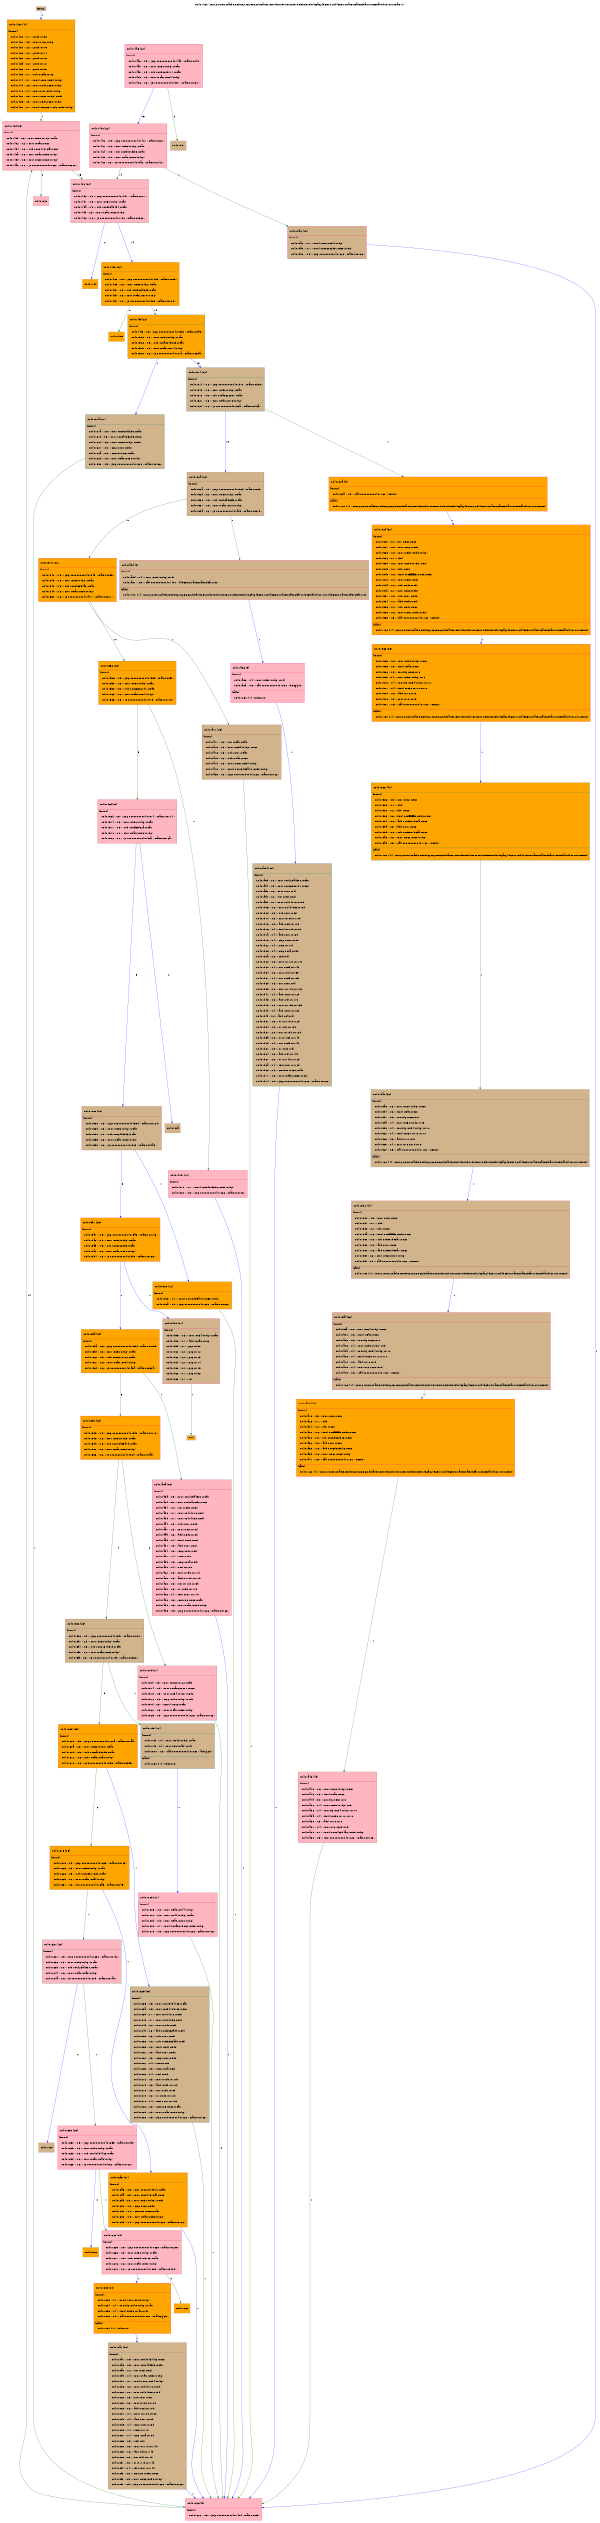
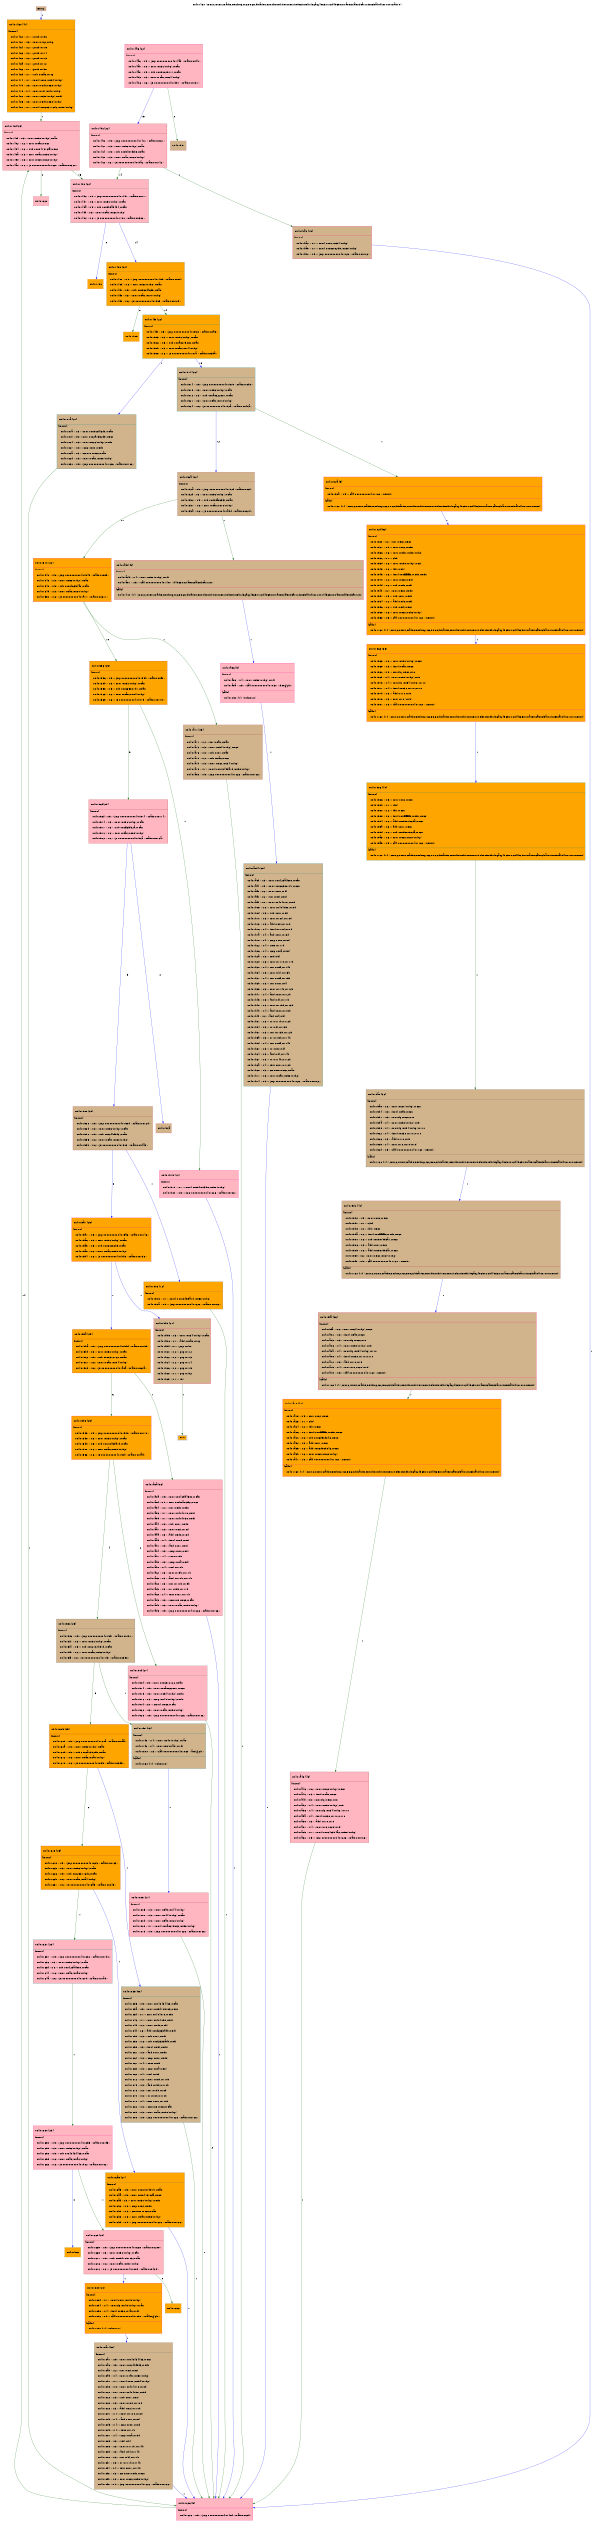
node "0x401c0d": removed
